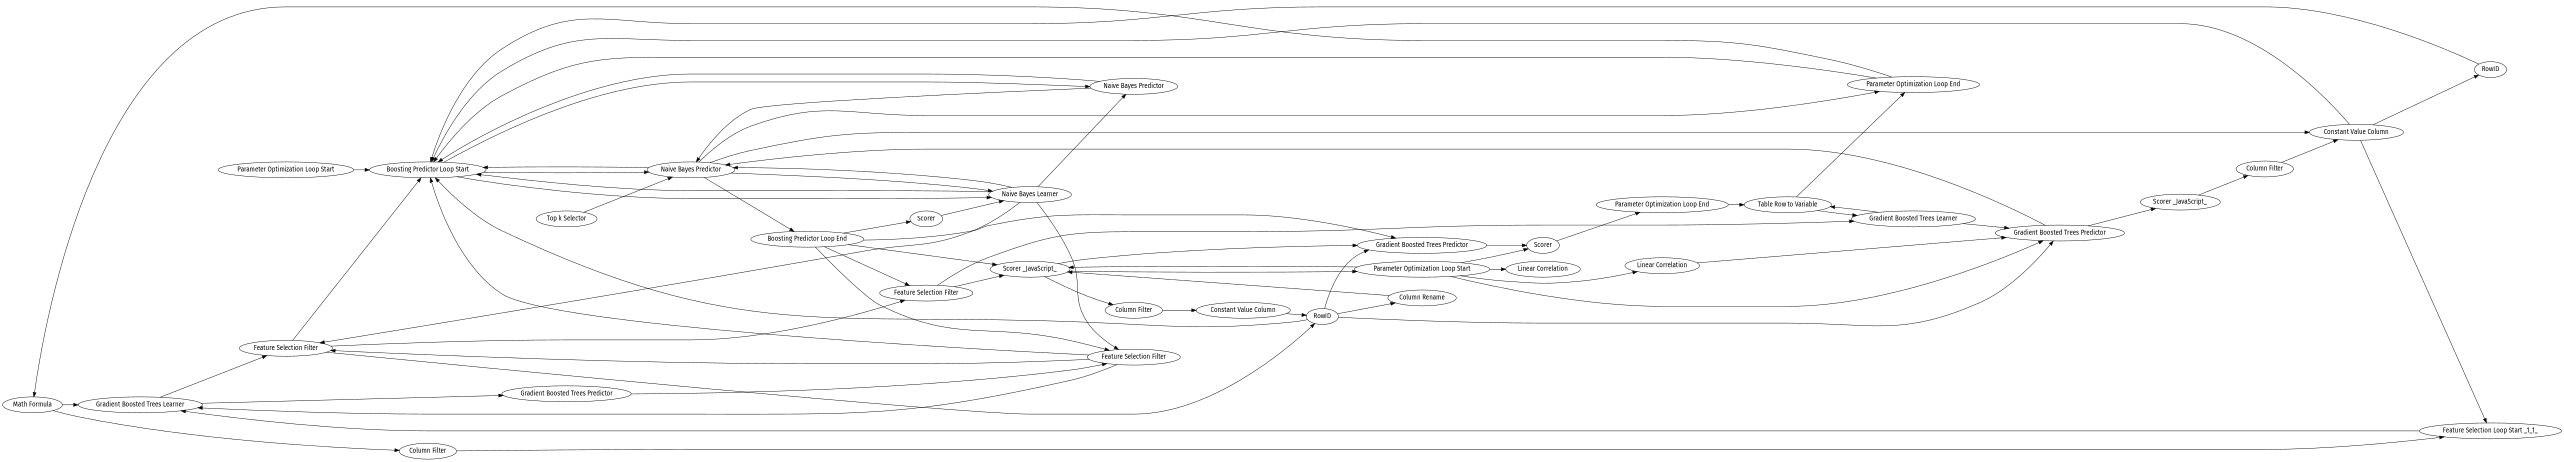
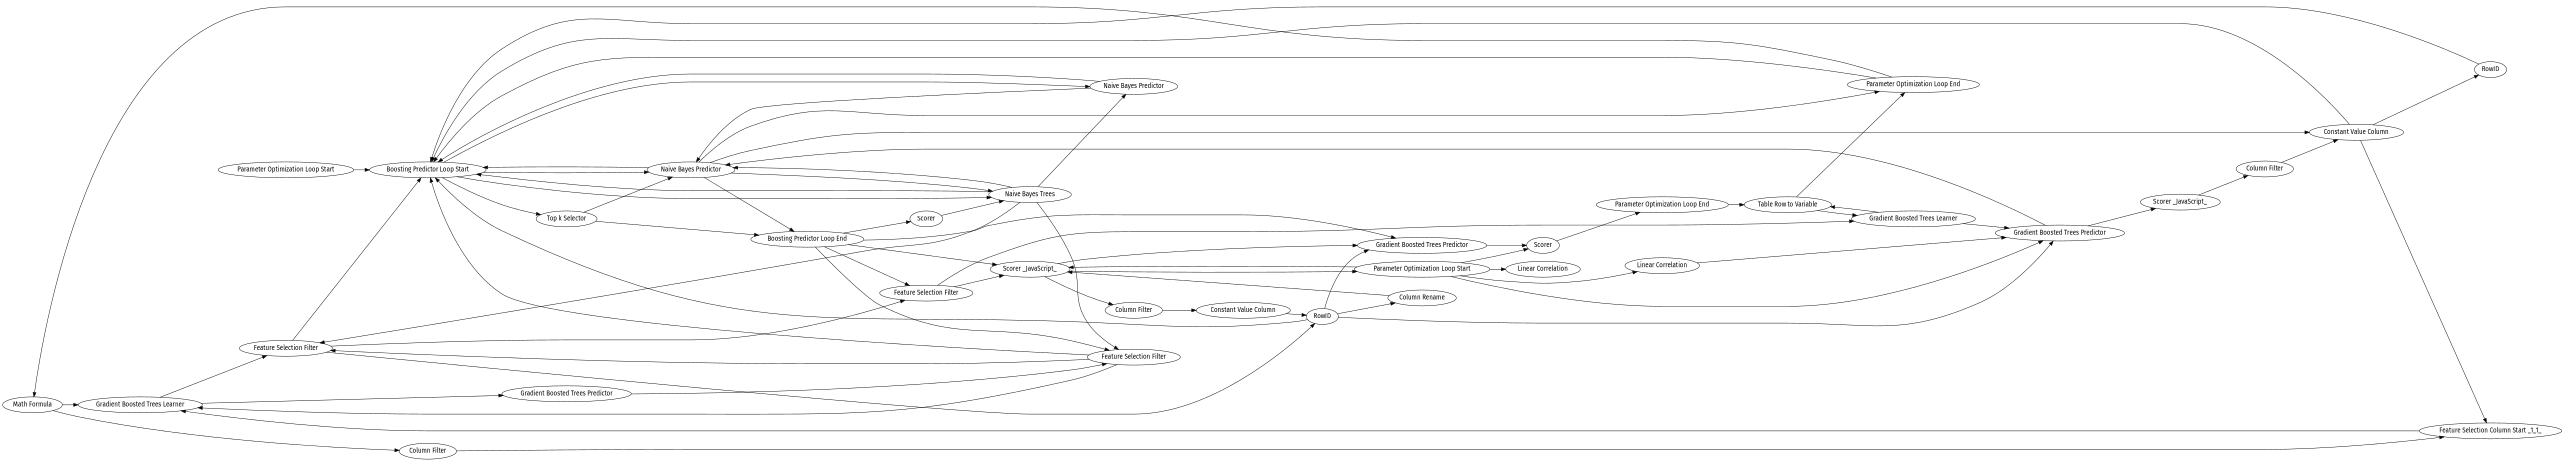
node "Naive Bayes Learner": label "Naive Bayes Learner" -> "Naive Bayes Trees"
edge "Boosting Predictor Loop Start" -> "Top k Selector": added
edge "Top k Selector" -> "Boosting Predictor Loop End": added
node "Feature Selection Loop Start _1_1_": label "Feature Selection Loop Start _1_1_" -> "Feature Selection Column Start _1_1_"
